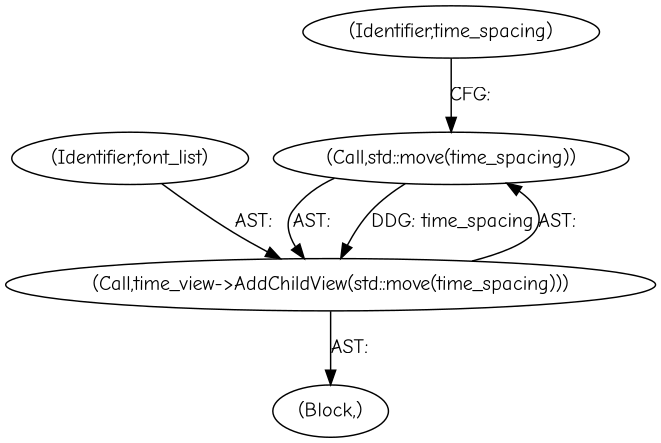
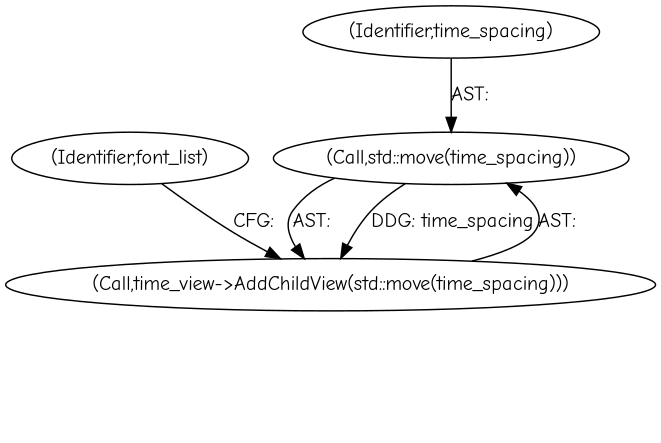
edge "(Identifier,time_spacing)" -> "(Call,std::move(time_spacing))": label "CFG: " -> "AST: "
edge "(Identifier,font_list)" -> "(Call,time_view->AddChildView(std::move(time_spacing)))": label "AST: " -> "CFG: "
node "(Block,)": removed
